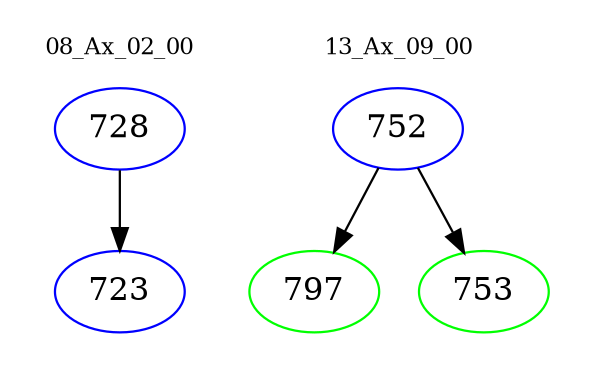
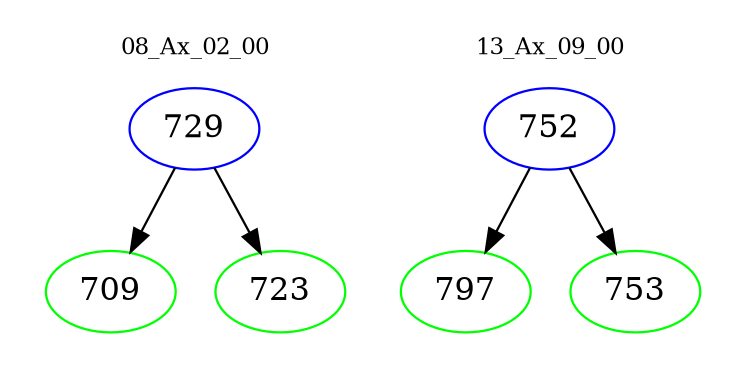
node "728": label "728" -> "729"
node "709": added
node "723": color blue -> green
